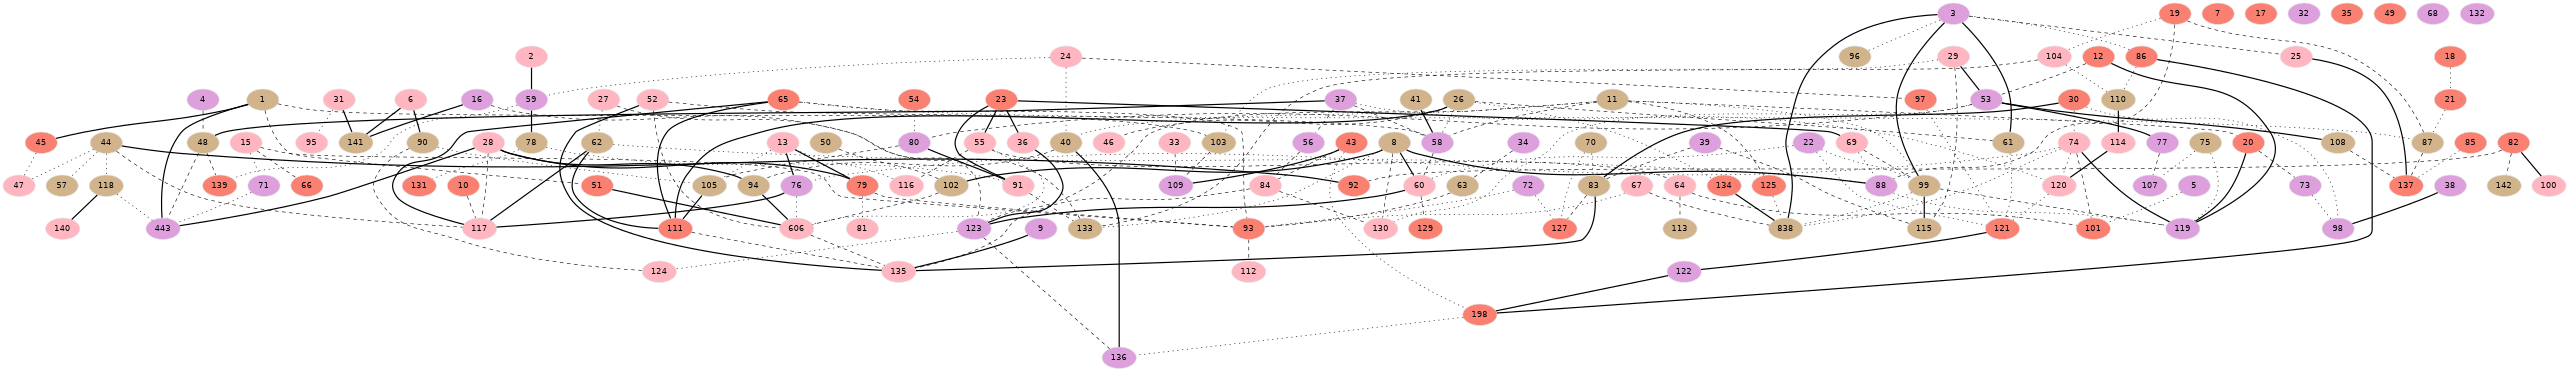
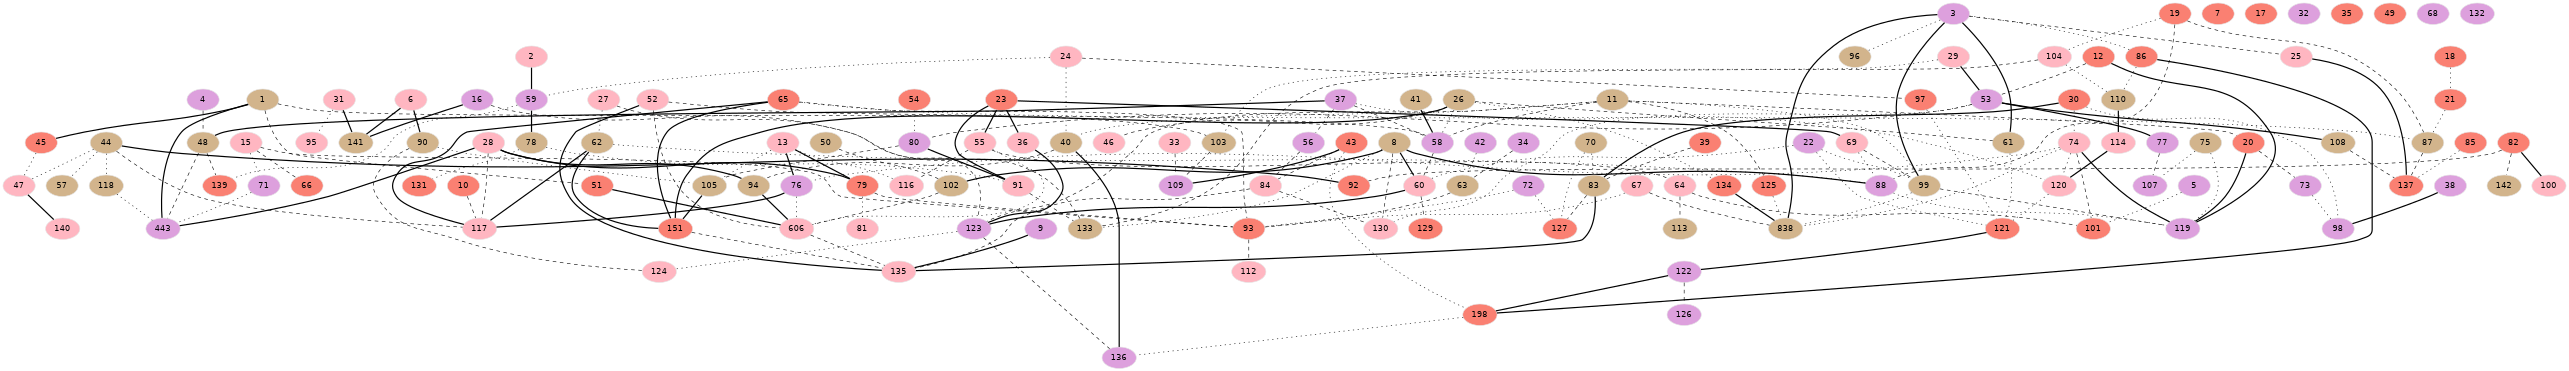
node "42": added
node "39": fillcolor plum -> salmon
edge "118" -- "140": now "47" -- "140"
node "111": label "111" -> "151"
node "115": removed
node "126": added
